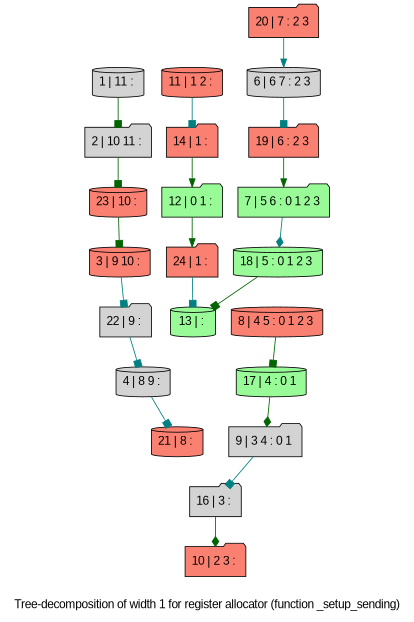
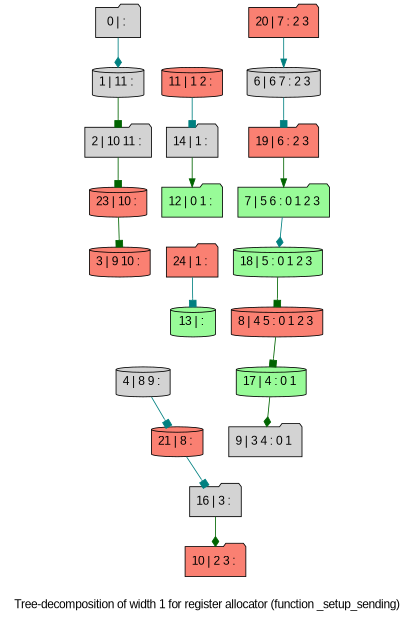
node "0 | :": added
node "14 | 1 :": fillcolor salmon -> lightgrey
edge "12 | 0 1 :" -> "24 | 1 :": removed
edge "18 | 5 : 0 1 2 3" -> "13 | :": now "18 | 5 : 0 1 2 3" -> "8 | 4 5 : 0 1 2 3"
node "22 | 9 :": removed
edge "9 | 3 4 : 0 1" -> "16 | 3 :": now "21 | 8 :" -> "16 | 3 :"
